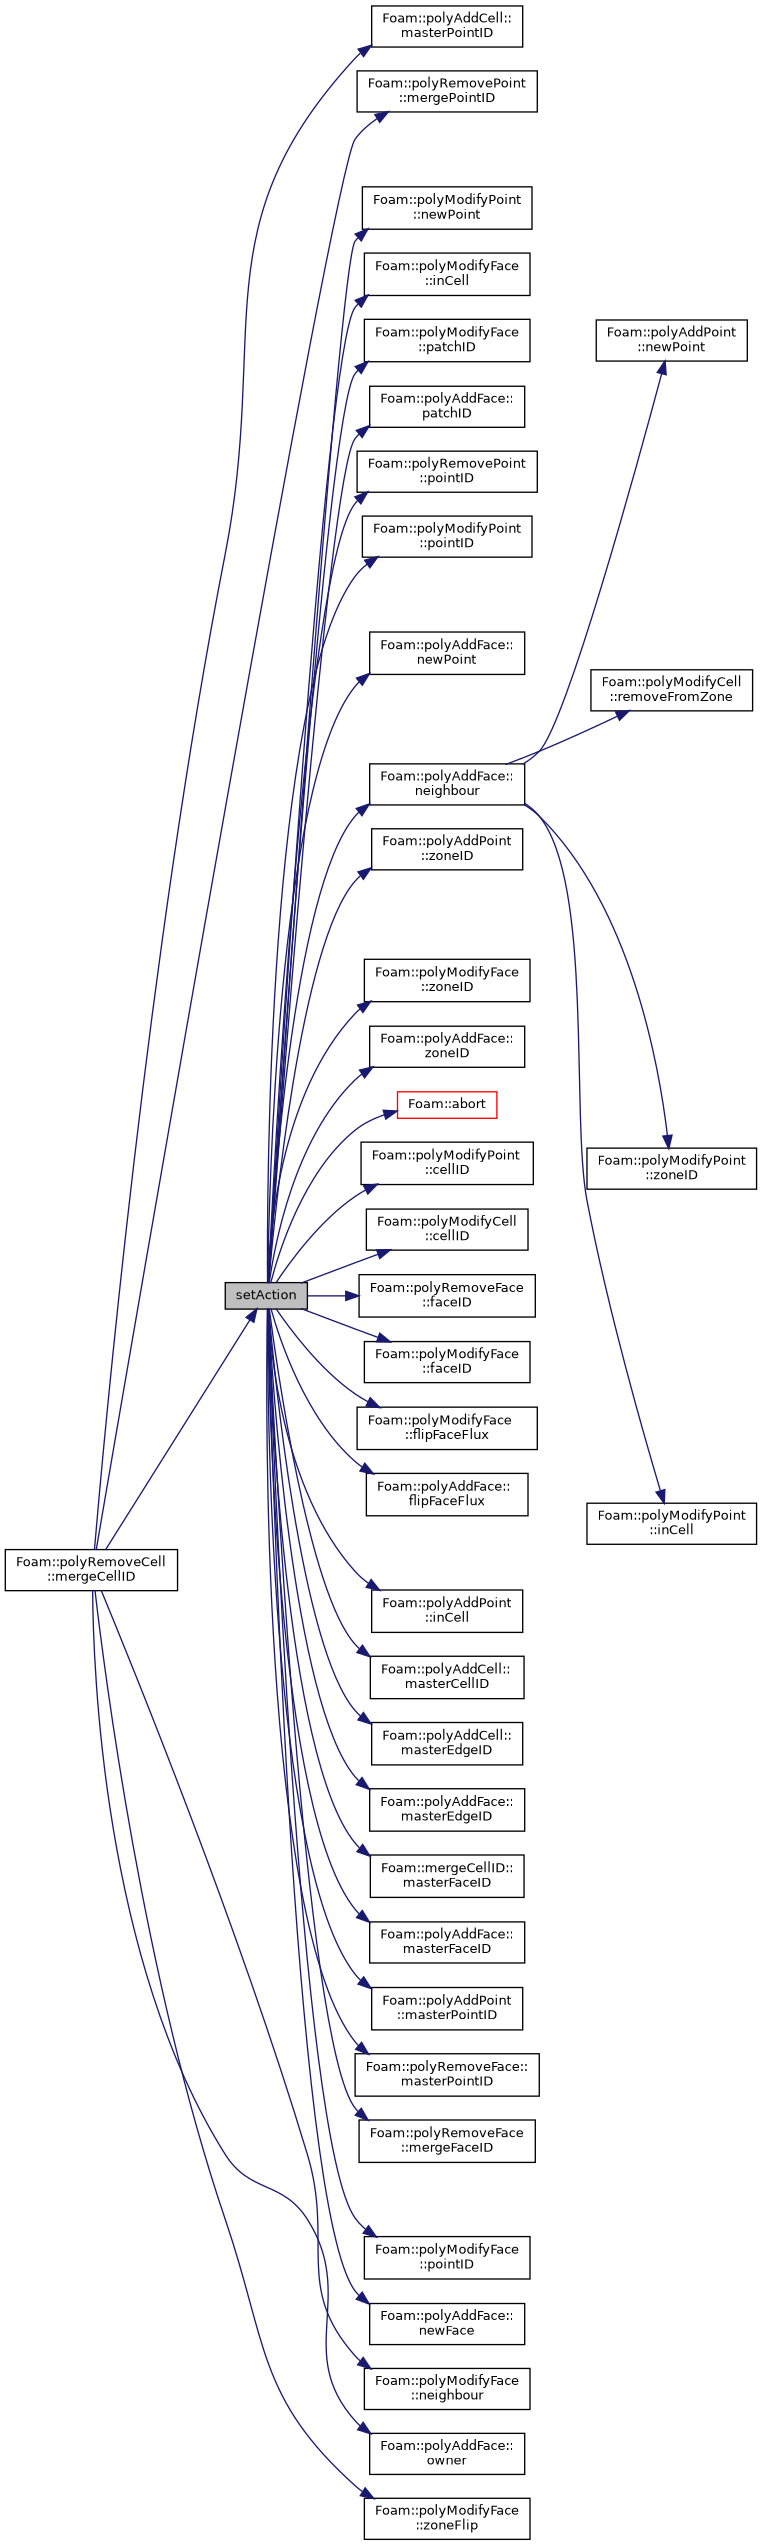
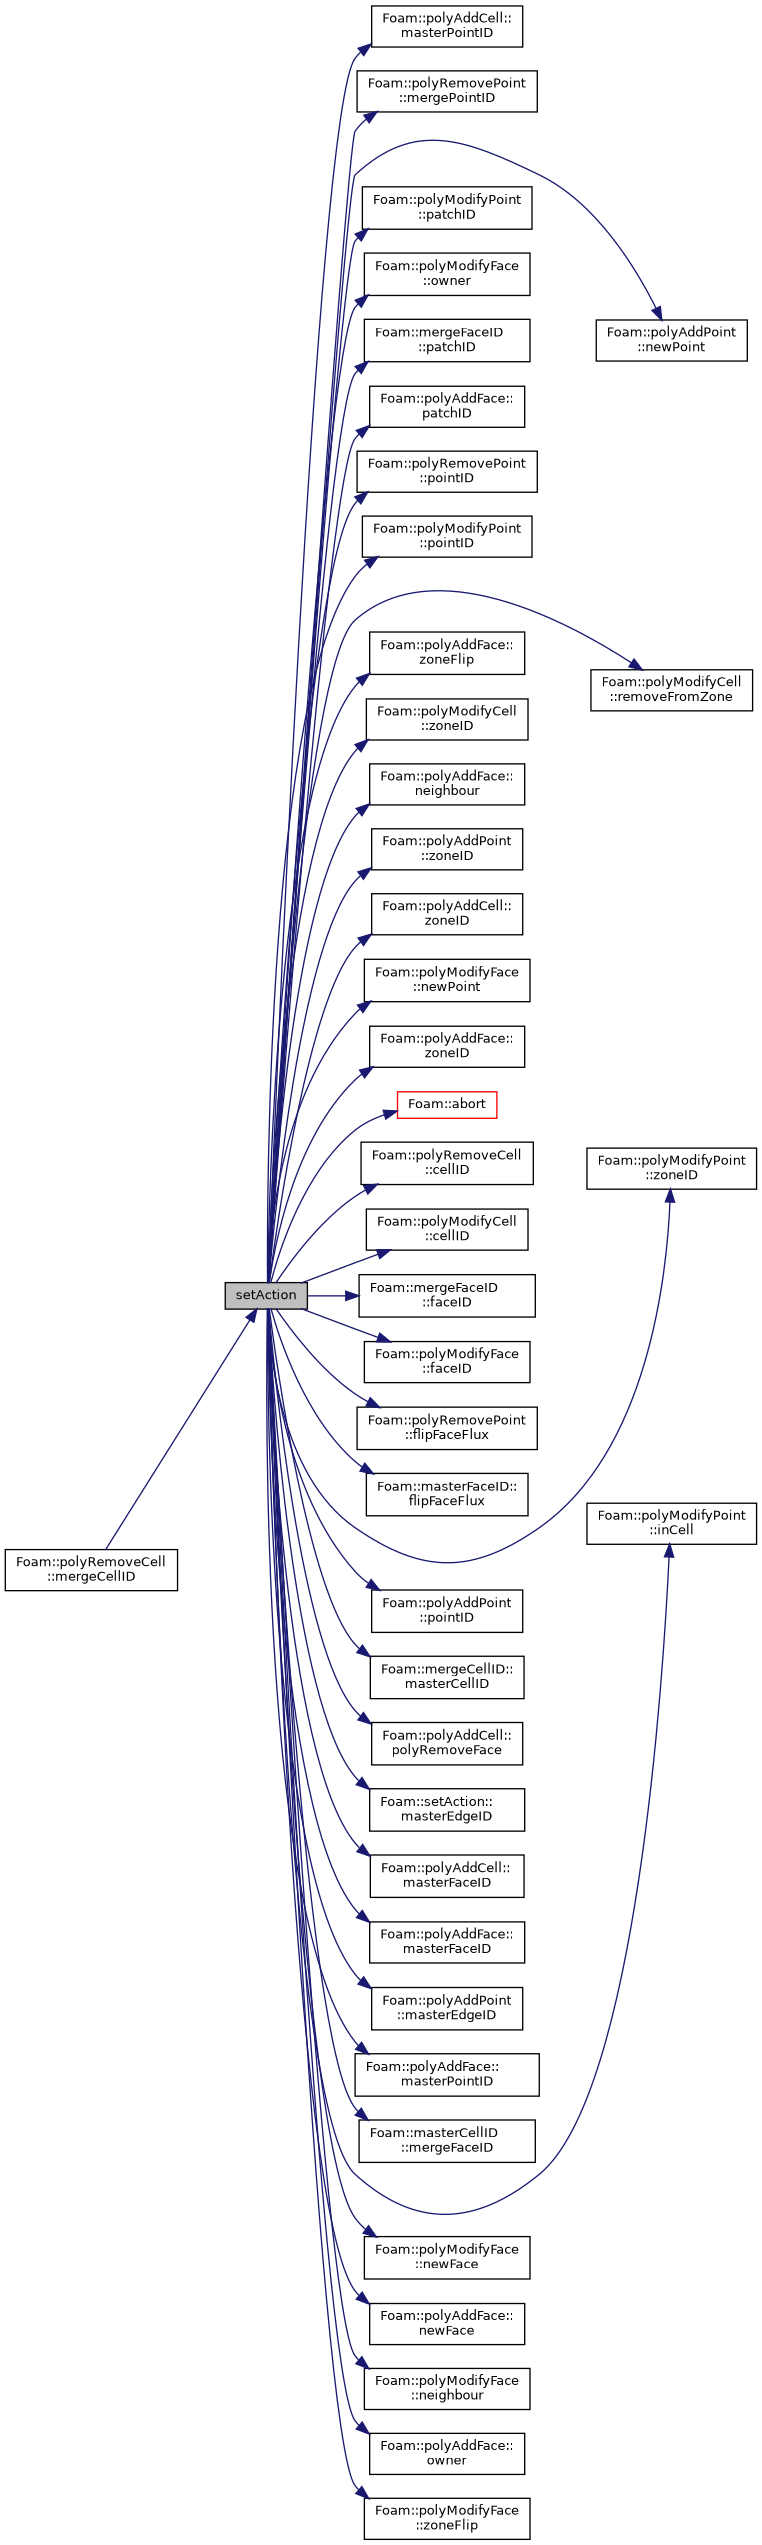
node "Foam::polyModifyPoint ::newPoint": label "Foam::polyModifyPoint ::newPoint" -> "Foam::polyModifyPoint ::patchID"
node "Foam::polyModifyFace ::inCell": label "Foam::polyModifyFace ::inCell" -> "Foam::polyModifyFace ::owner"
node "Foam::polyModifyFace ::patchID": label "Foam::polyModifyFace ::patchID" -> "Foam::mergeFaceID ::patchID"
edge "Foam::polyAddFace:: neighbour" -> "Foam::polyAddPoint ::newPoint": now "setAction" -> "Foam::polyAddPoint ::newPoint"
node "Foam::polyAddFace:: newPoint": label "Foam::polyAddFace:: newPoint" -> "Foam::polyAddFace:: zoneFlip"
node "Foam::polyModifyCell ::zoneID": added
edge "Foam::polyAddFace:: neighbour" -> "Foam::polyModifyCell ::removeFromZone": now "setAction" -> "Foam::polyModifyCell ::removeFromZone"
edge "Foam::polyRemoveCell ::mergeCellID" -> "Foam::polyAddCell:: masterPointID": now "setAction" -> "Foam::polyAddCell:: masterPointID"
edge "Foam::polyRemoveCell ::mergeCellID" -> "Foam::polyRemovePoint ::mergePointID": now "setAction" -> "Foam::polyRemovePoint ::mergePointID"
node "Foam::polyAddCell:: zoneID": added
edge "Foam::polyAddFace:: neighbour" -> "Foam::polyModifyPoint ::zoneID": now "setAction" -> "Foam::polyModifyPoint ::zoneID"
node "Foam::polyModifyFace ::zoneID": label "Foam::polyModifyFace ::zoneID" -> "Foam::polyModifyFace ::newPoint"
edge "Foam::polyAddFace:: neighbour" -> "Foam::polyModifyPoint ::inCell": now "setAction" -> "Foam::polyModifyPoint ::inCell"
node "Foam::polyModifyPoint ::cellID": label "Foam::polyModifyPoint ::cellID" -> "Foam::polyRemoveCell ::cellID"
node "Foam::polyRemoveFace ::faceID": label "Foam::polyRemoveFace ::faceID" -> "Foam::mergeFaceID ::faceID"
node "Foam::polyModifyFace ::flipFaceFlux": label "Foam::polyModifyFace ::flipFaceFlux" -> "Foam::polyRemovePoint ::flipFaceFlux"
node "Foam::polyAddFace:: flipFaceFlux": label "Foam::polyAddFace:: flipFaceFlux" -> "Foam::masterFaceID:: flipFaceFlux"
node "Foam::polyAddPoint ::inCell": label "Foam::polyAddPoint ::inCell" -> "Foam::polyAddPoint ::pointID"
node "Foam::polyAddCell:: masterCellID": label "Foam::polyAddCell:: masterCellID" -> "Foam::mergeCellID:: masterCellID"
node "Foam::polyAddCell:: masterEdgeID": label "Foam::polyAddCell:: masterEdgeID" -> "Foam::polyAddCell:: polyRemoveFace"
node "Foam::polyAddFace:: masterEdgeID": label "Foam::polyAddFace:: masterEdgeID" -> "Foam::setAction:: masterEdgeID"
node "Foam::mergeCellID:: masterFaceID": label "Foam::mergeCellID:: masterFaceID" -> "Foam::polyAddCell:: masterFaceID"
edge "Foam::polyRemoveCell ::mergeCellID" -> "Foam::polyModifyFace ::neighbour": now "setAction" -> "Foam::polyModifyFace ::neighbour"
edge "Foam::polyRemoveCell ::mergeCellID" -> "Foam::polyModifyFace ::zoneFlip": now "setAction" -> "Foam::polyModifyFace ::zoneFlip"
edge "Foam::polyRemoveCell ::mergeCellID" -> "Foam::polyAddFace:: owner": now "setAction" -> "Foam::polyAddFace:: owner"
node "Foam::polyAddPoint ::masterPointID": label "Foam::polyAddPoint ::masterPointID" -> "Foam::polyAddPoint ::masterEdgeID"
node "Foam::polyRemoveFace:: masterPointID": label "Foam::polyRemoveFace:: masterPointID" -> "Foam::polyAddFace:: masterPointID"
node "Foam::polyRemoveFace ::mergeFaceID": label "Foam::polyRemoveFace ::mergeFaceID" -> "Foam::masterCellID ::mergeFaceID"
node "Foam::polyModifyFace ::pointID": label "Foam::polyModifyFace ::pointID" -> "Foam::polyModifyFace ::newFace"
